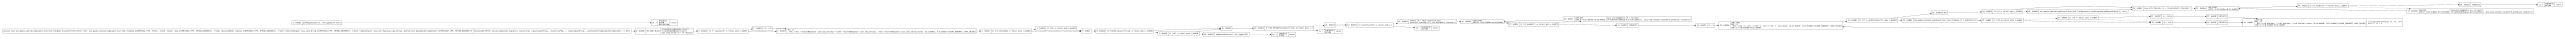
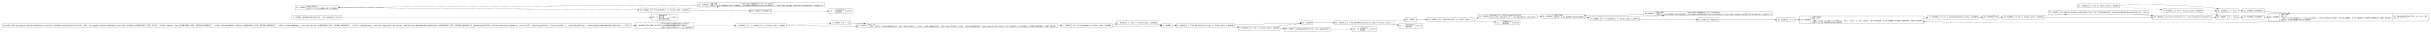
edge "30: 0x00a2" -> "31: 0x00aa": now "30: 0x00a2" -> "27: 0x0097"
node "22: 0x0086": removed
